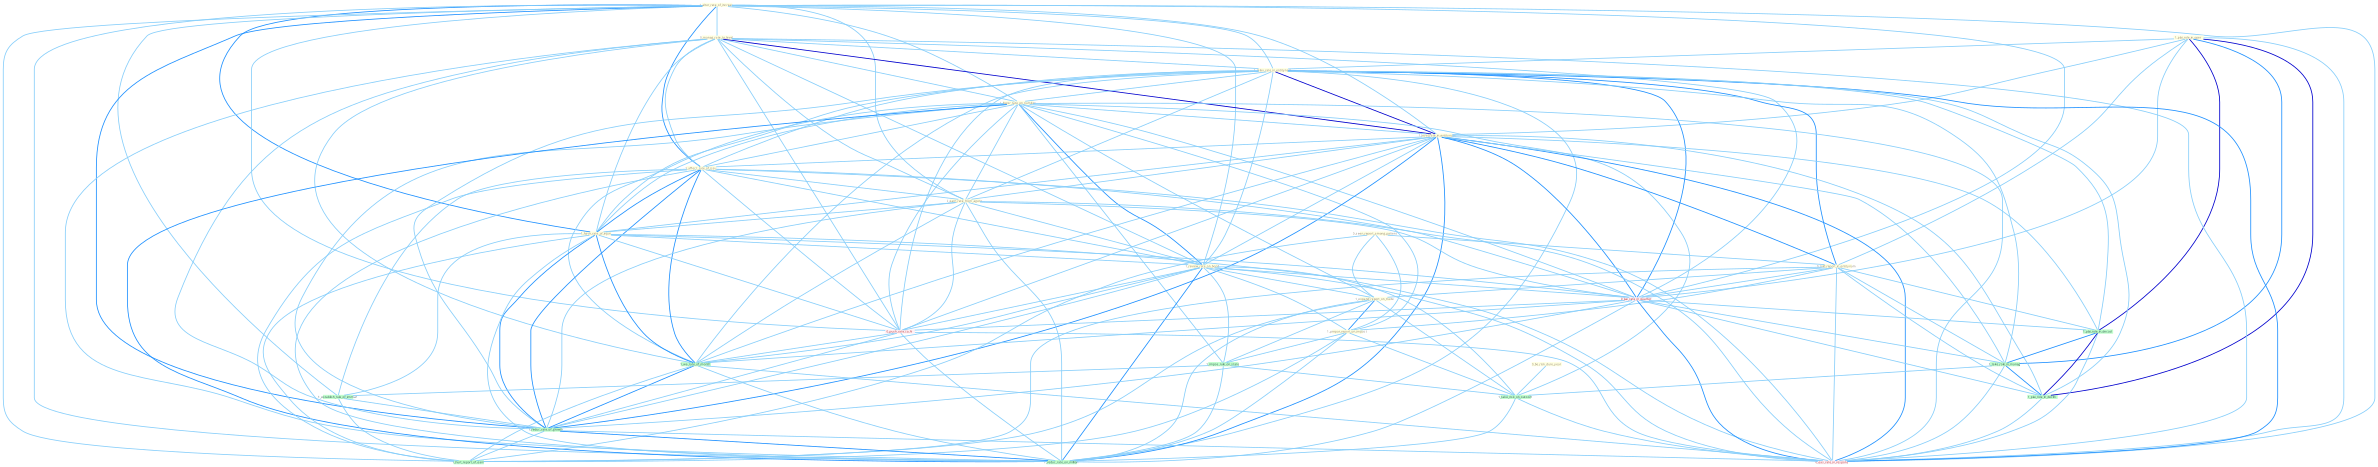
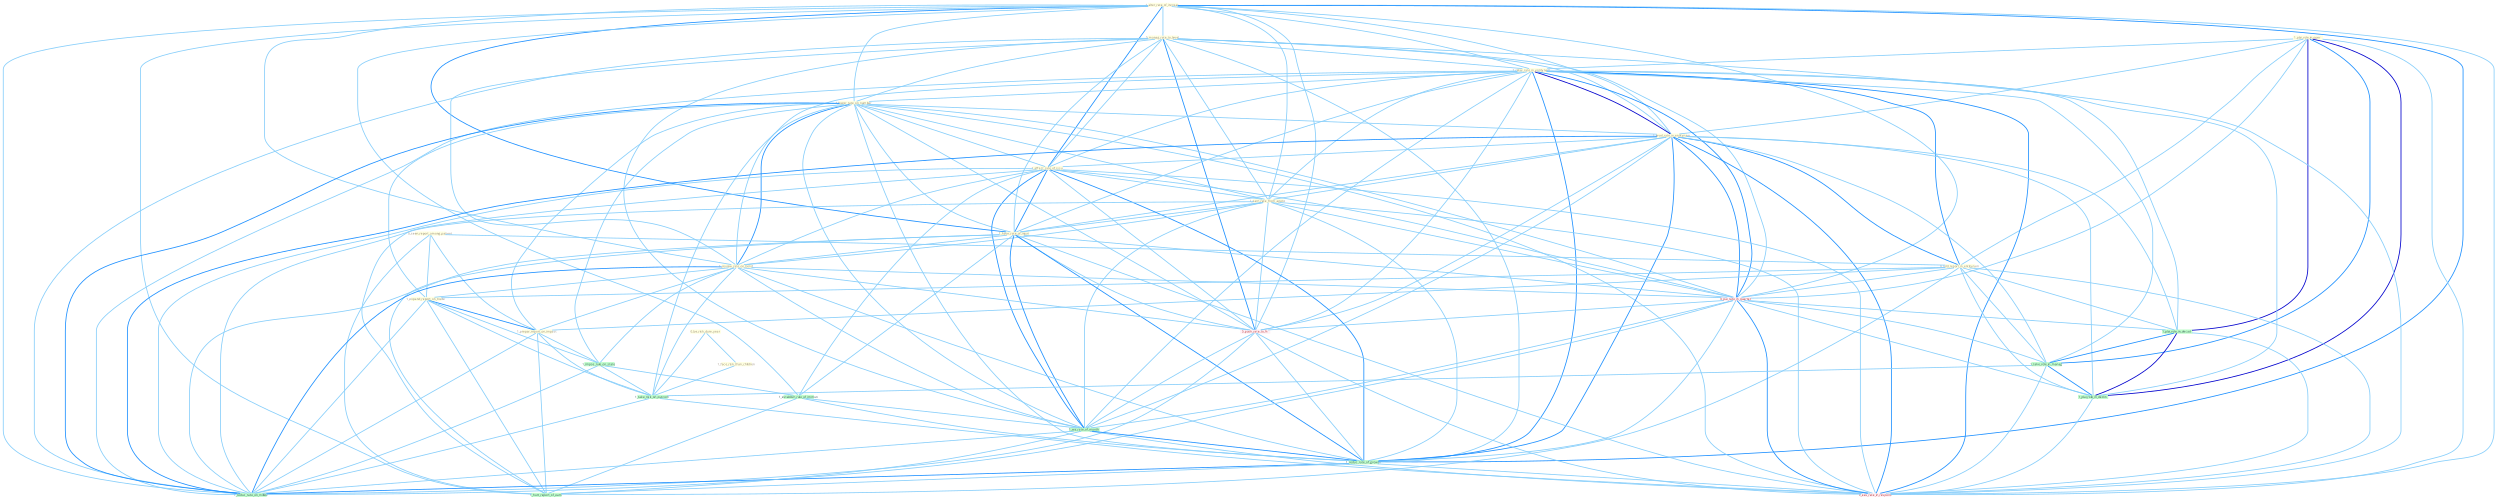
edge "0_manag_rate_to_level" -- "1_level_rate_in_entitynam": color #0000cd -> #87cefa
edge "1_relax_rate_in_entitynam" -- "1_reduc_rate_of_growth": color #87cefa -> #1e90ff
edge "0_manag_rate_to_level" -- "0_push_rate_to_%": color #87cefa -> #1e90ff
edge "1_level_rate_in_entitynam" -- "1_review_rate_on_bond": removed
edge "1_review_rate_on_bond" -- "0_eas_rate_in_respons": removed
node "1_face_risk_than_children": added
edge "1_establish_rule_of_immun" -- "1_wa_rate_of_month": added
